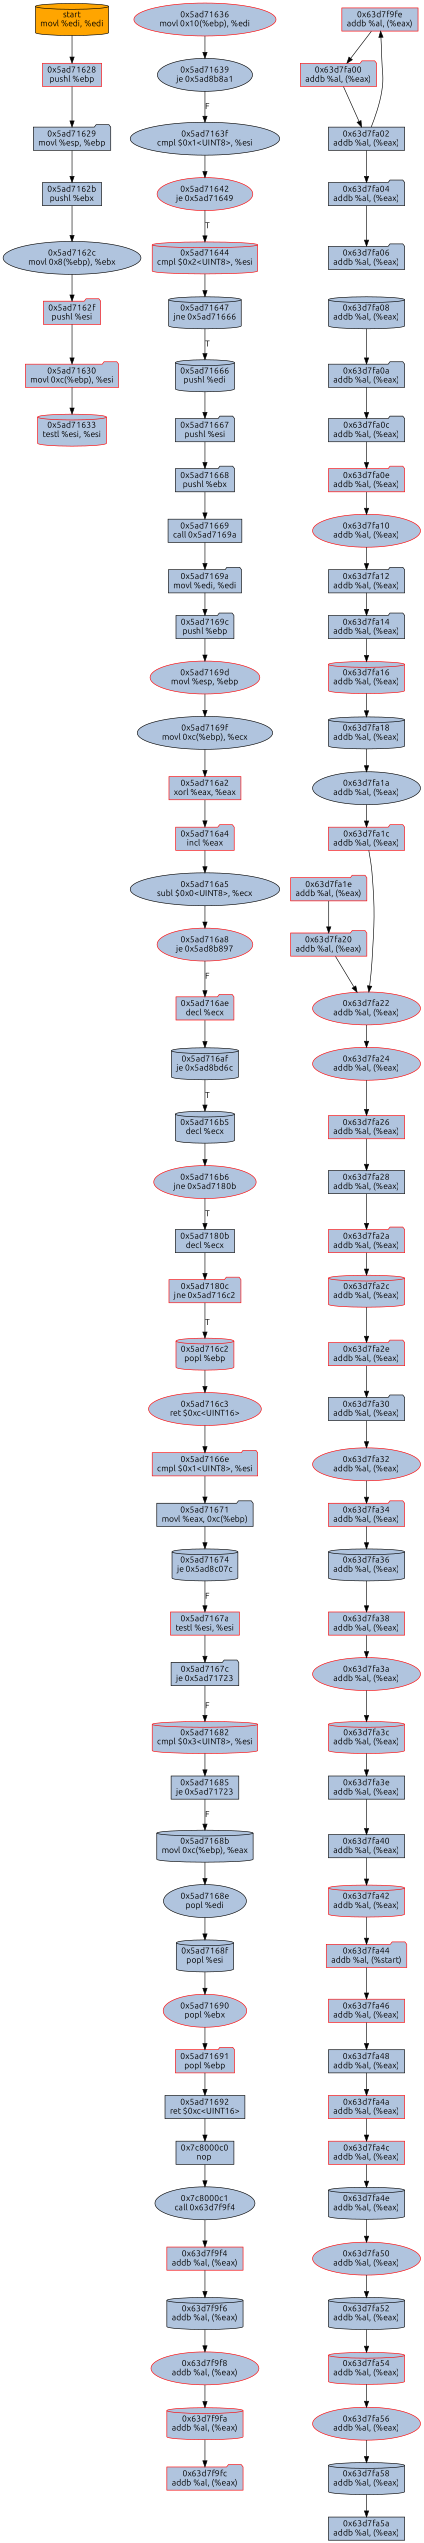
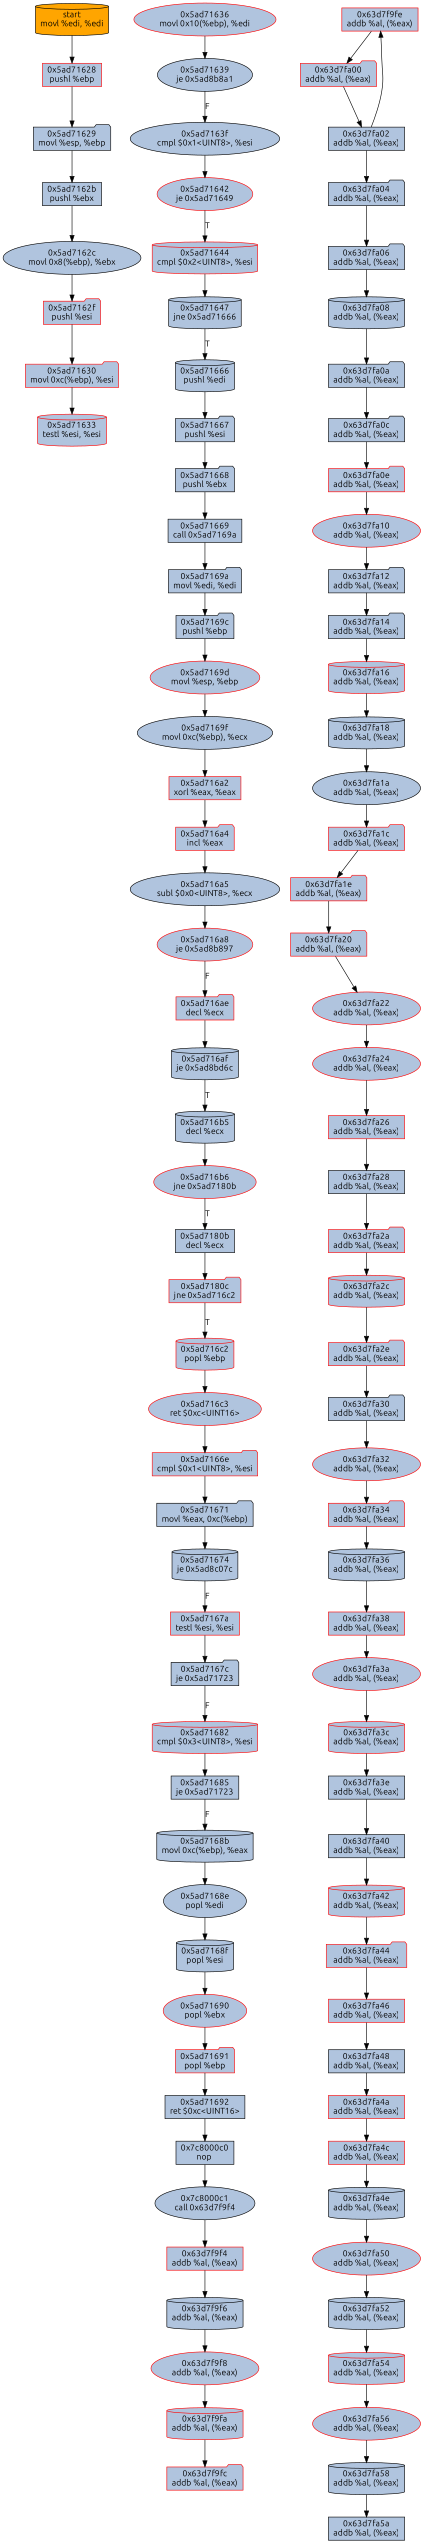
edge "0x63d7fa06 addb %al, (%eax)" -> "0x63d7fa08 addb %al, (%eax)": added
edge "0x63d7fa1c addb %al, (%eax)" -> "0x63d7fa22 addb %al, (%eax)": now "0x63d7fa1c addb %al, (%eax)" -> "0x63d7fa1e addb %al, (%eax)"
node "0x63d7fa44 addb %al, (%start)": label "0x63d7fa44 addb %al, (%start)" -> "0x63d7fa44 addb %al, (%eax)"
